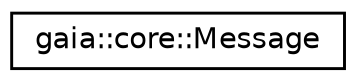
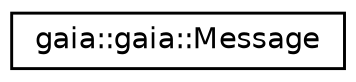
node "gaia::core::Message": label "gaia::core::Message" -> "gaia::gaia::Message"
